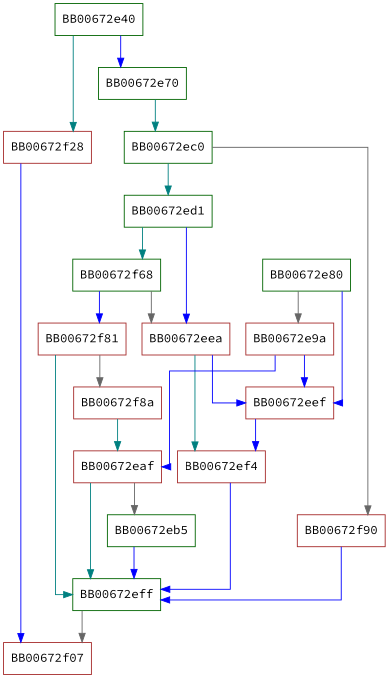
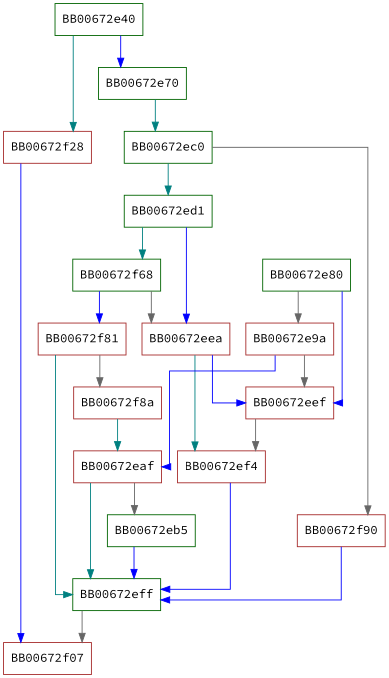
edge "BB00672e9a" -> "BB00672eef": color blue -> gray40
edge "BB00672eef" -> "BB00672ef4": color blue -> gray40
